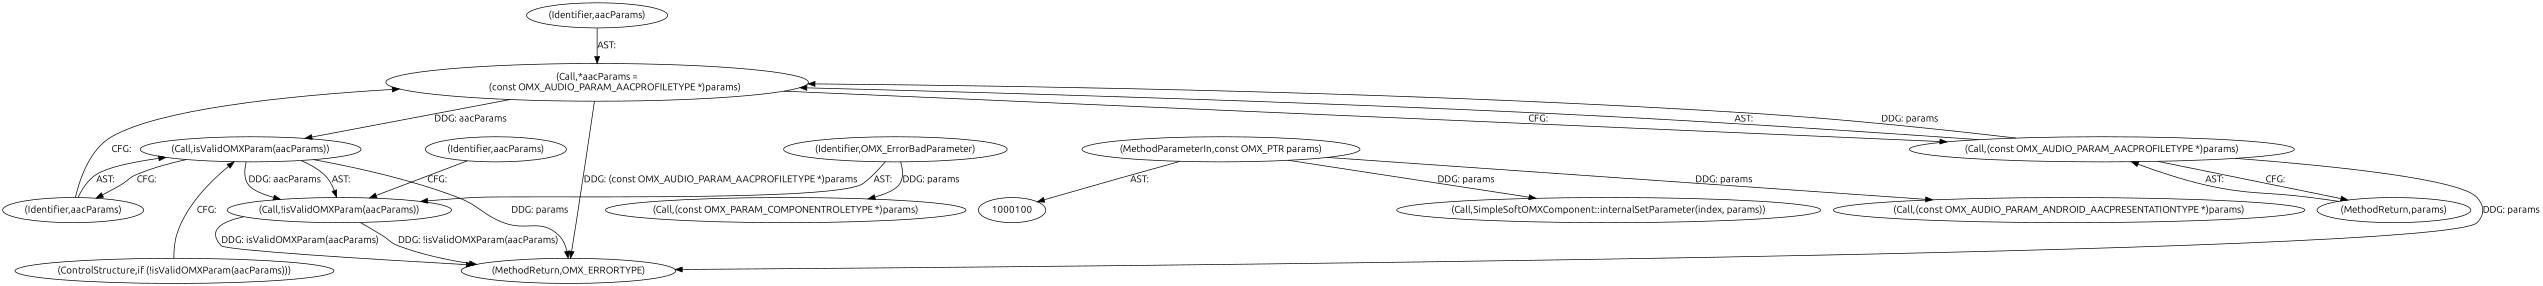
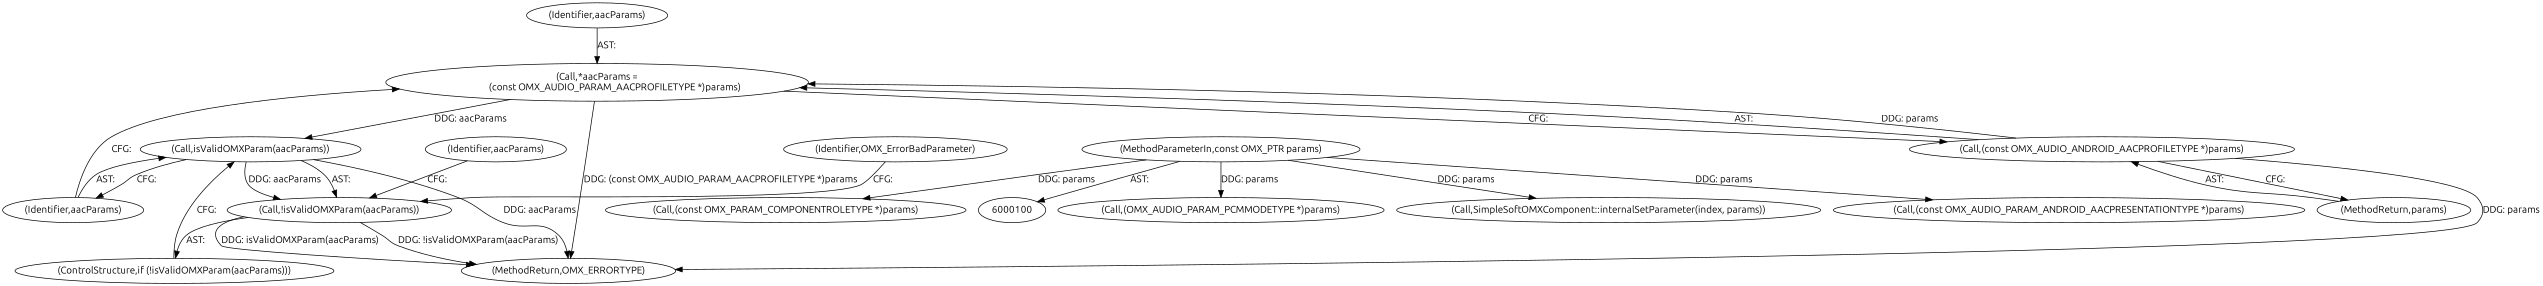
node "(Call,(const OMX_AUDIO_PARAM_AACPROFILETYPE *)params)": label "(Call,(const OMX_AUDIO_PARAM_AACPROFILETYPE *)params)" -> "(Call,(const OMX_AUDIO_ANDROID_AACPROFILETYPE *)params)"
edge "(Identifier,OMX_ErrorBadParameter)" -> "(Call,!isValidOMXParam(aacParams))": label "AST: " -> "CFG: "
edge "(Identifier,OMX_ErrorBadParameter)" -> "(Call,(const OMX_PARAM_COMPONENTROLETYPE *)params)": now "(MethodParameterIn,const OMX_PTR params)" -> "(Call,(const OMX_PARAM_COMPONENTROLETYPE *)params)"
edge "(Call,isValidOMXParam(aacParams))" -> "(MethodReturn,OMX_ERRORTYPE)": label "DDG: params" -> "DDG: aacParams"
node "1000100": label "1000100" -> "6000100"
node "(Call,(OMX_AUDIO_PARAM_PCMMODETYPE *)params)": added
edge "(Call,!isValidOMXParam(aacParams))" -> "(ControlStructure,if (!isValidOMXParam(aacParams)))": added, label "AST:"
